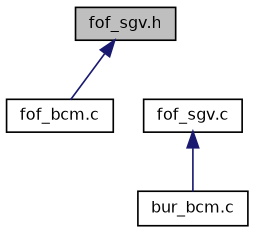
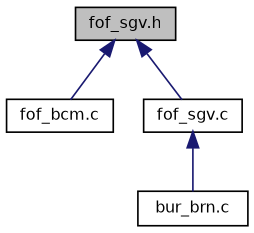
edge "fof_sgv.c" -> "fof_sgv.h": added
node "bur_bcm.c": label "bur_bcm.c" -> "bur_brn.c"
